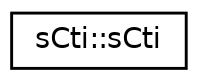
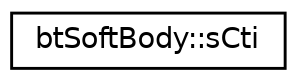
node "sCti::sCti": label "sCti::sCti" -> "btSoftBody::sCti"
